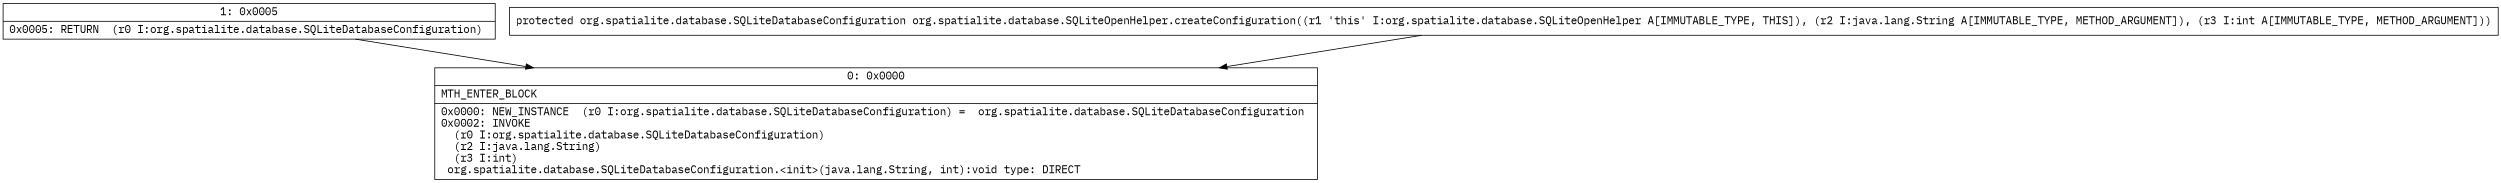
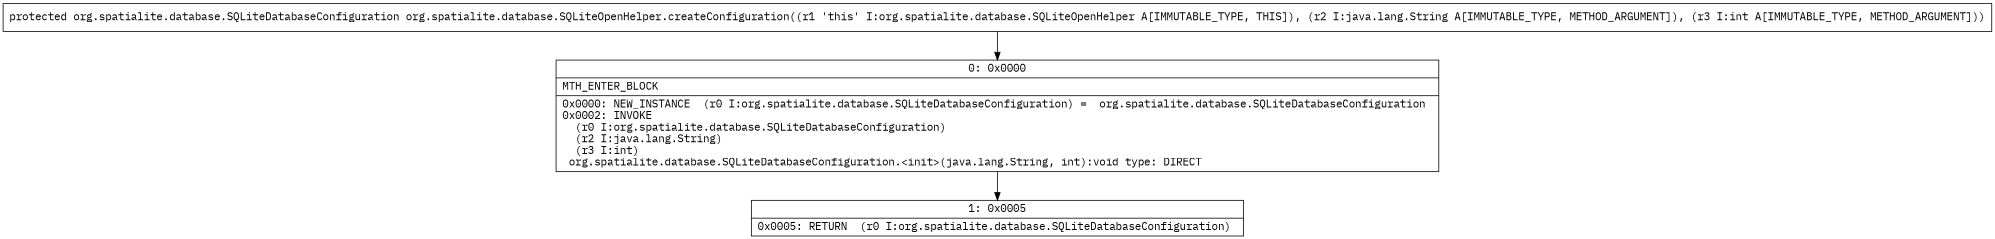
edge "1: 0x0005" -> "0: 0x0000": reversed
